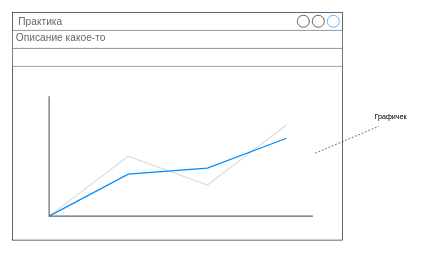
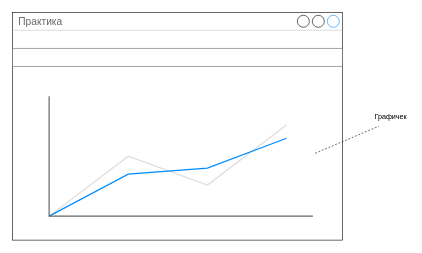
node "Описание какое-то": removed
